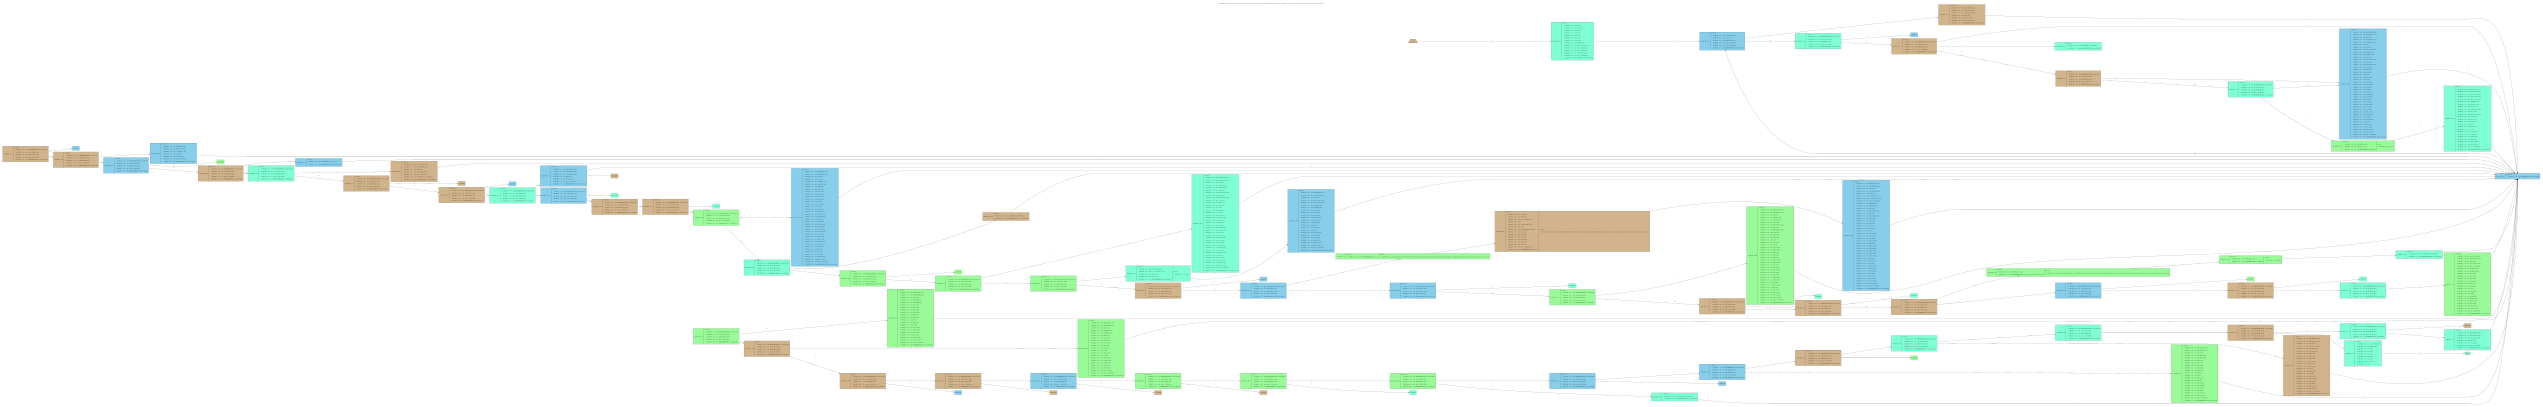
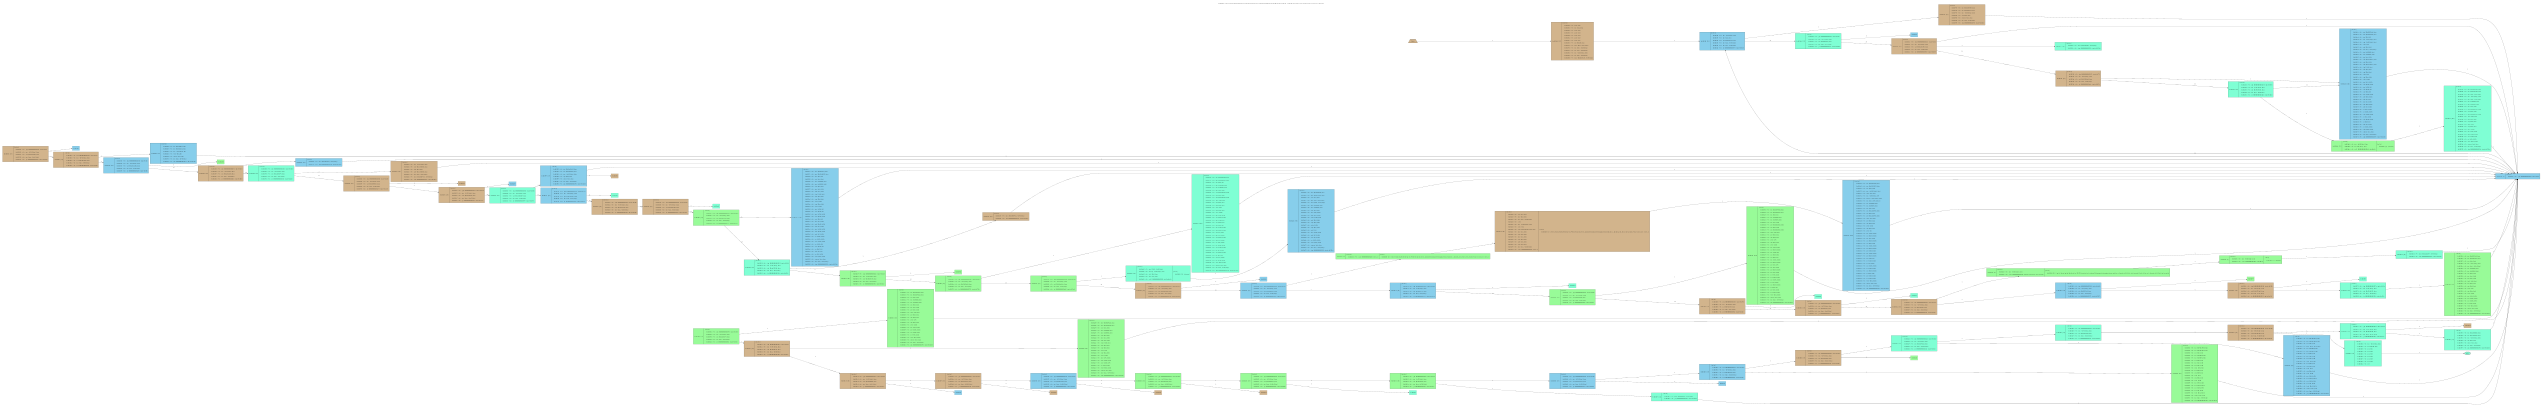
node "0x401260 [47]": fillcolor aquamarine -> tan
node "0x402111 [90]": fillcolor tan -> skyblue
